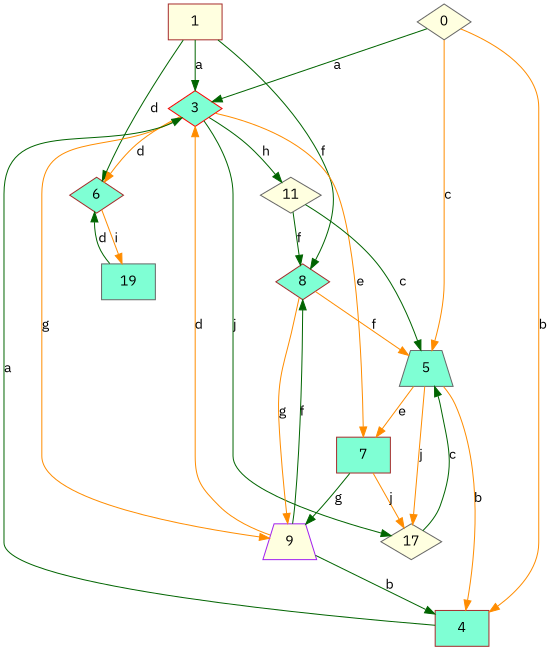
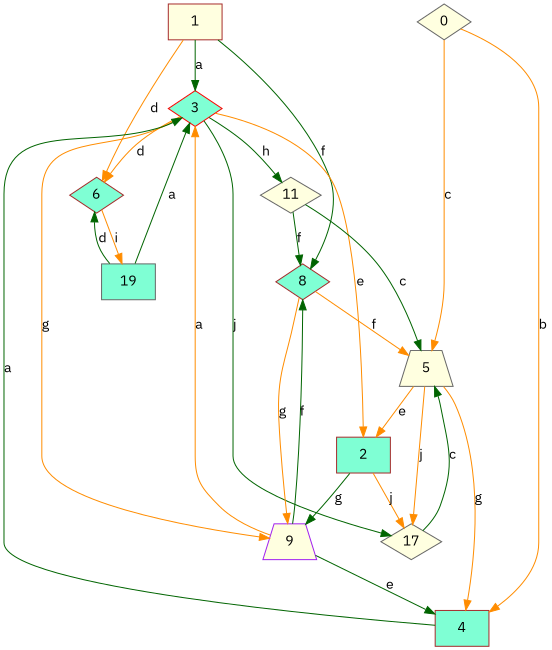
edge "0" -> "3": now "19" -> "3"
edge "1" -> "6": color darkgreen -> darkorange
edge "9" -> "3": label "d" -> "a"
node "5": fillcolor aquamarine -> lightyellow
node "7": label "7" -> "2"
edge "5" -> "4": label "b" -> "g"
edge "9" -> "4": label "b" -> "e"
